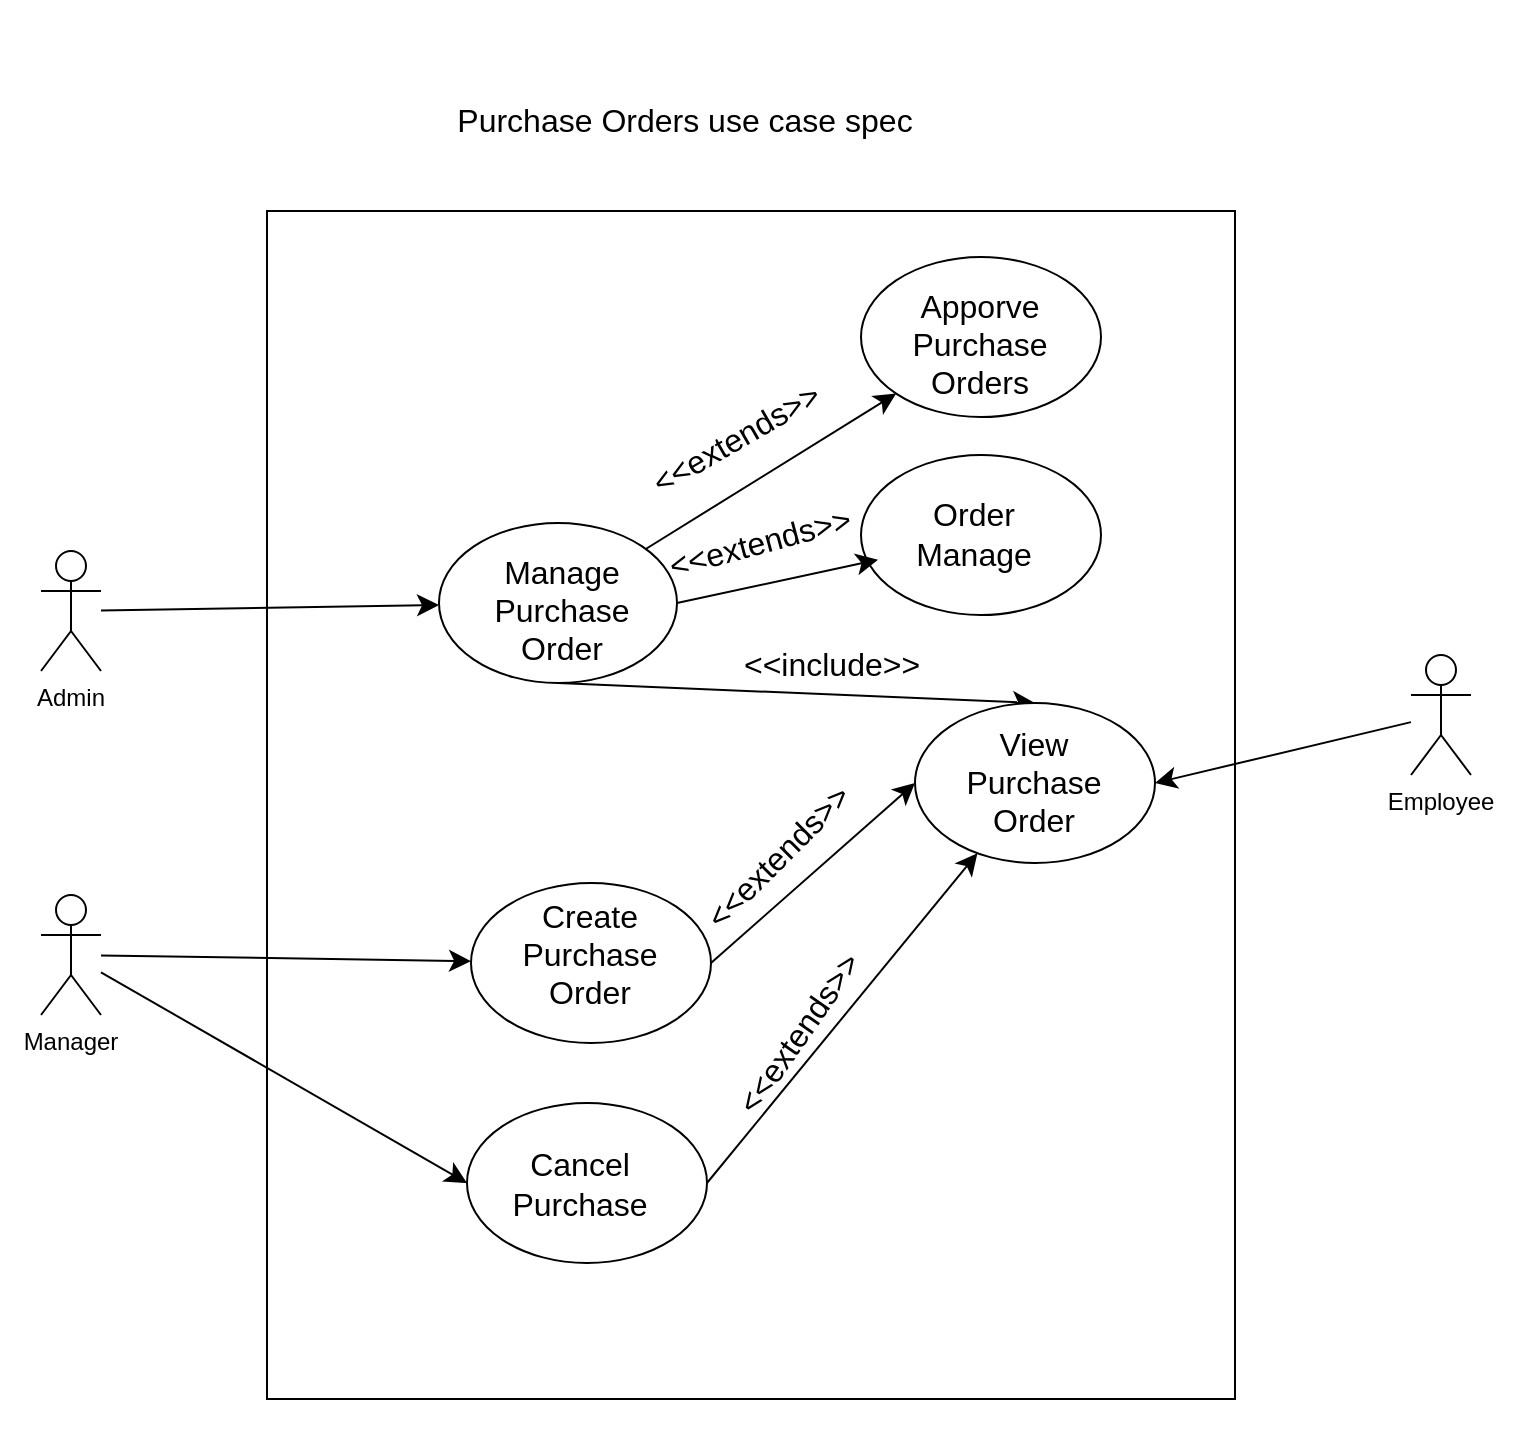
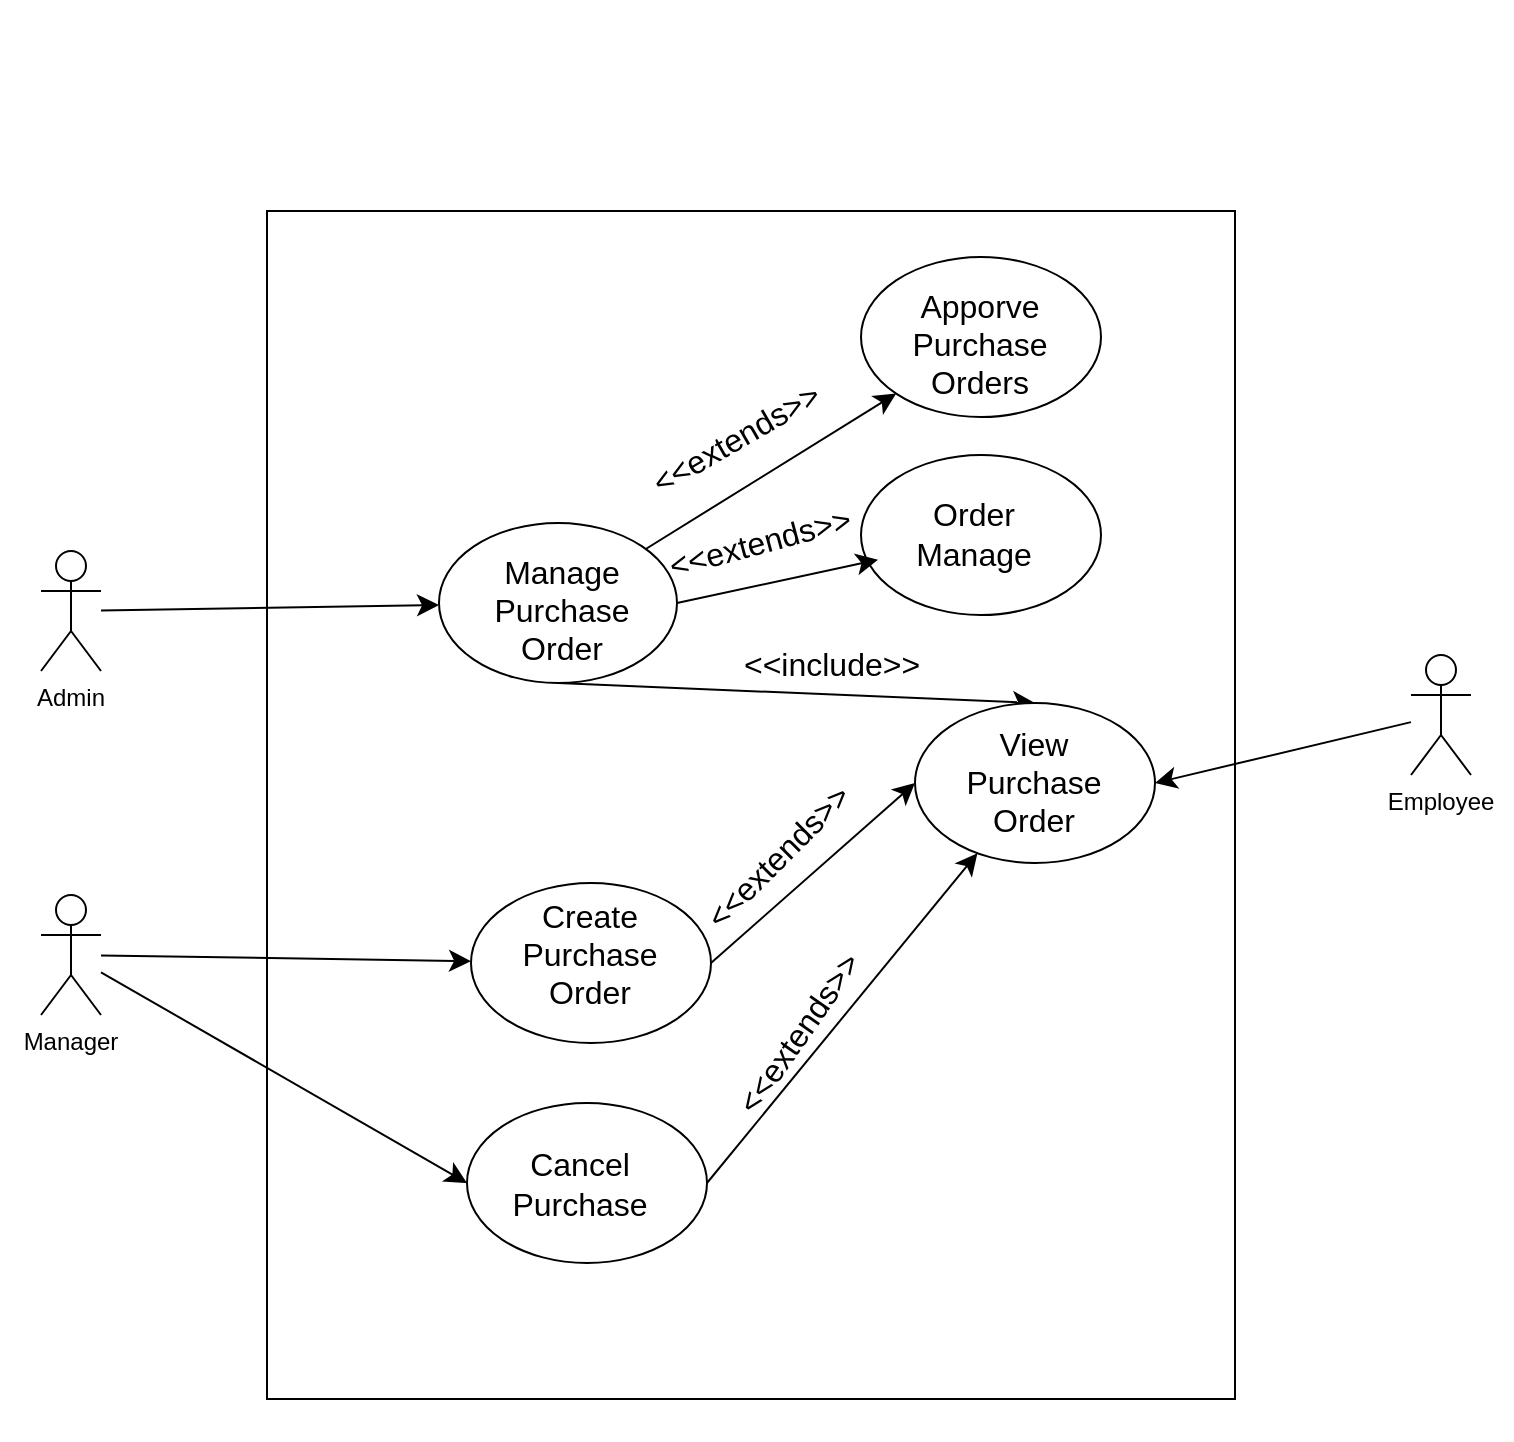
node "Purchase Orders use case spec": removed
